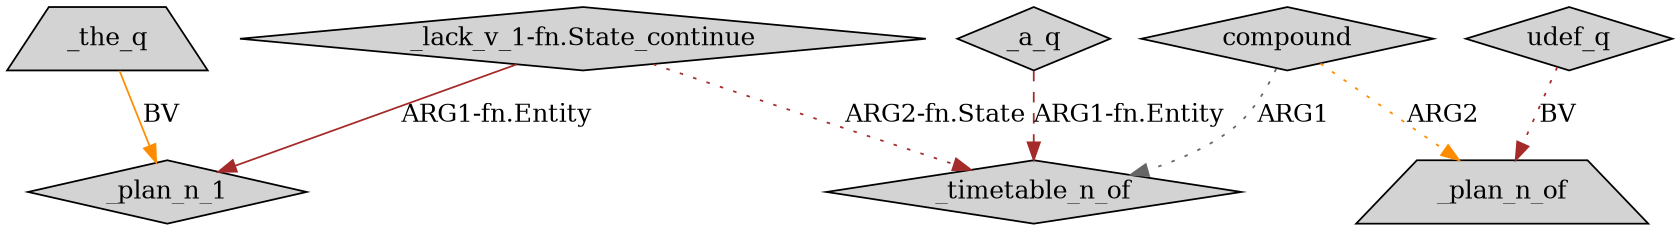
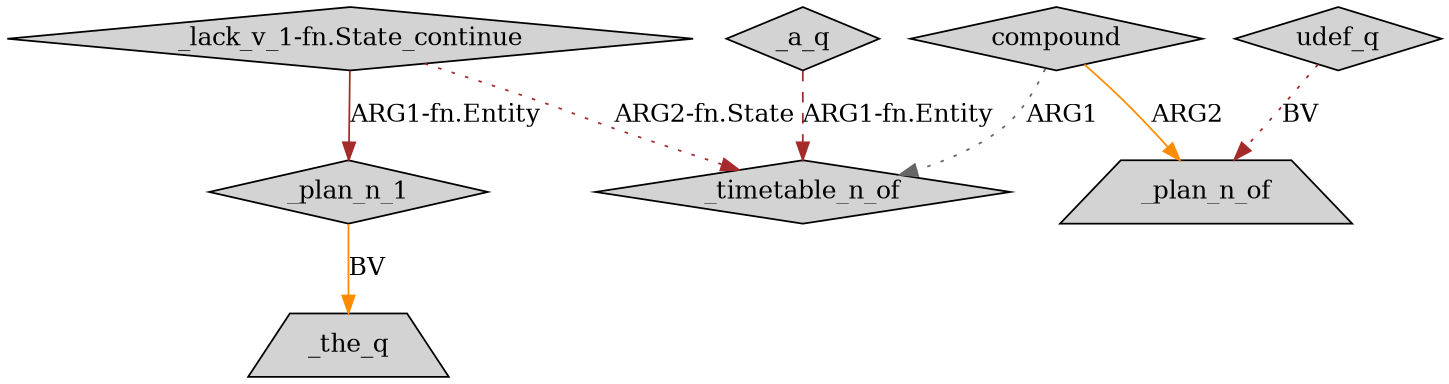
edge "compound" -> "_plan_n_of": style dotted -> solid
edge "_the_q" -> "_plan_n_1": reversed
